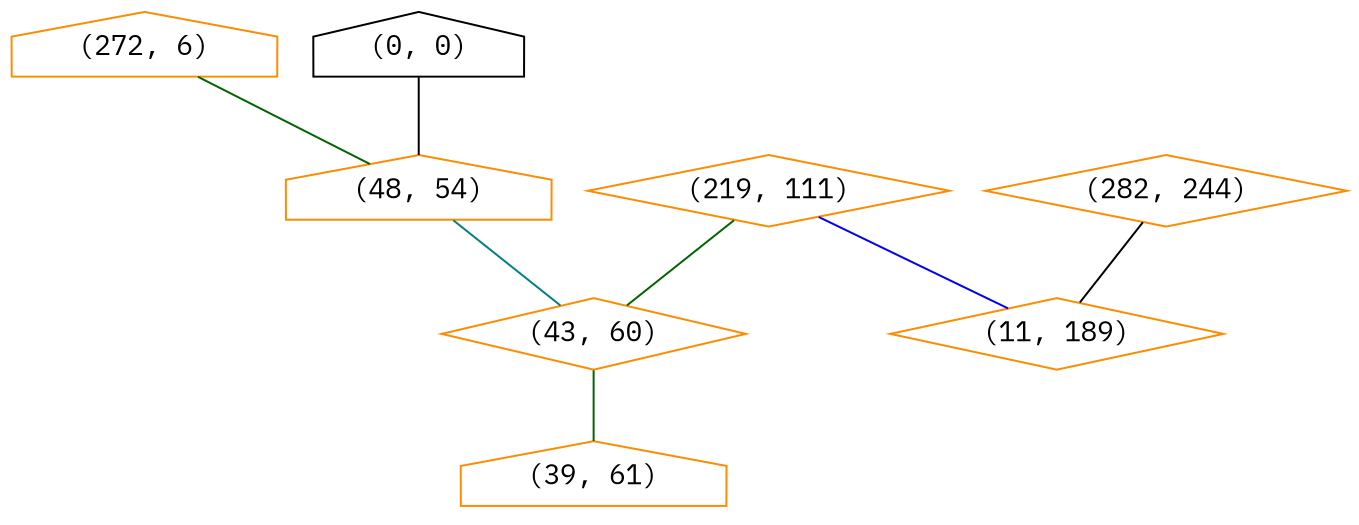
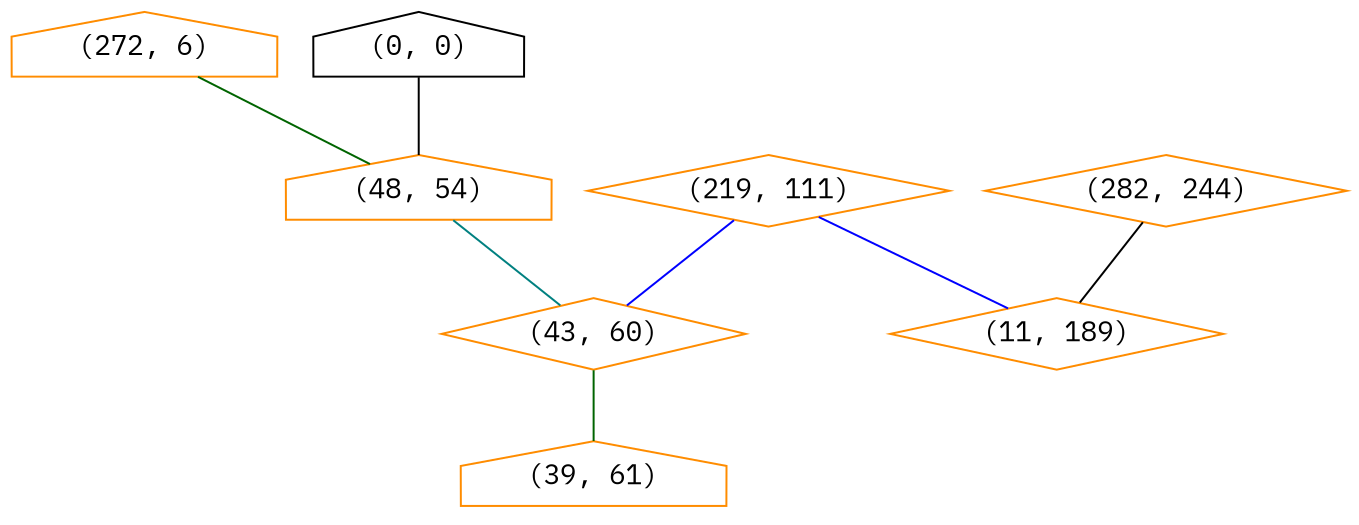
edge "(219, 111)" -- "(43, 60)": color darkgreen -> blue
